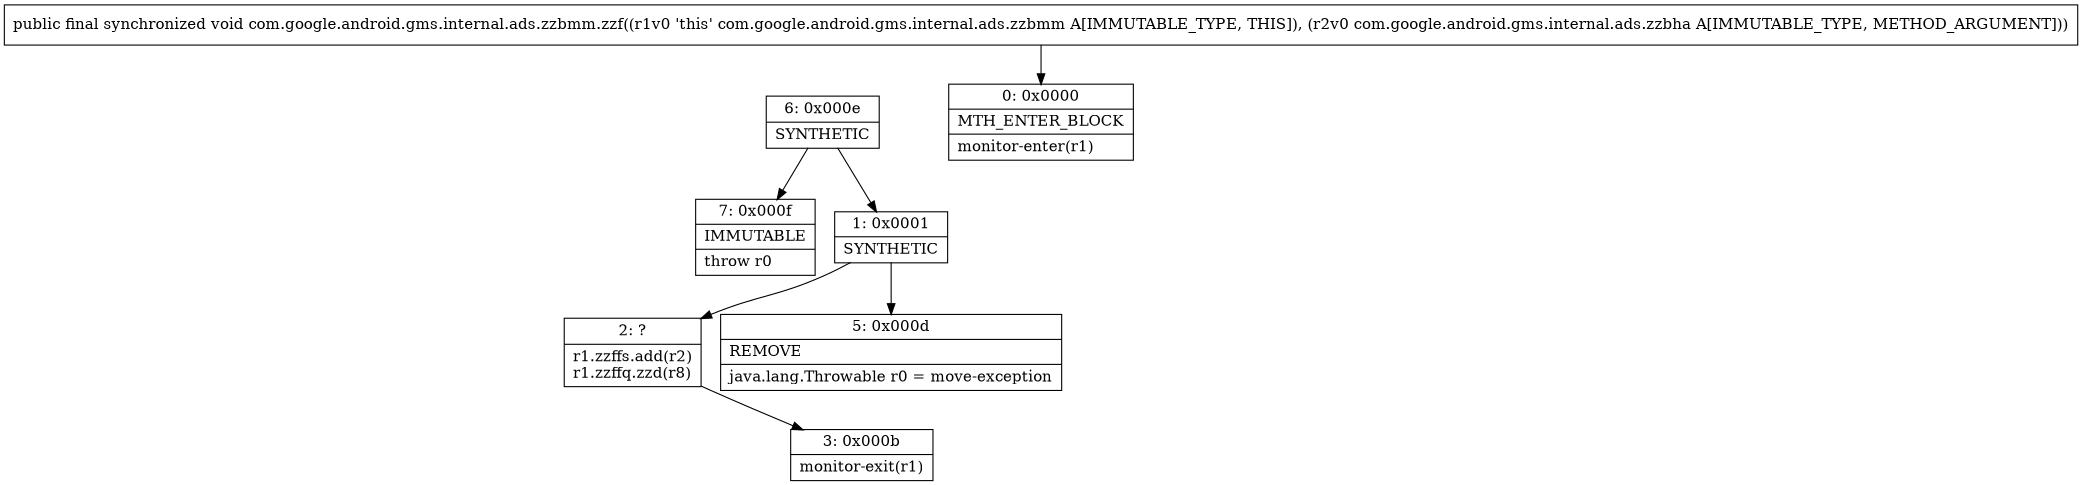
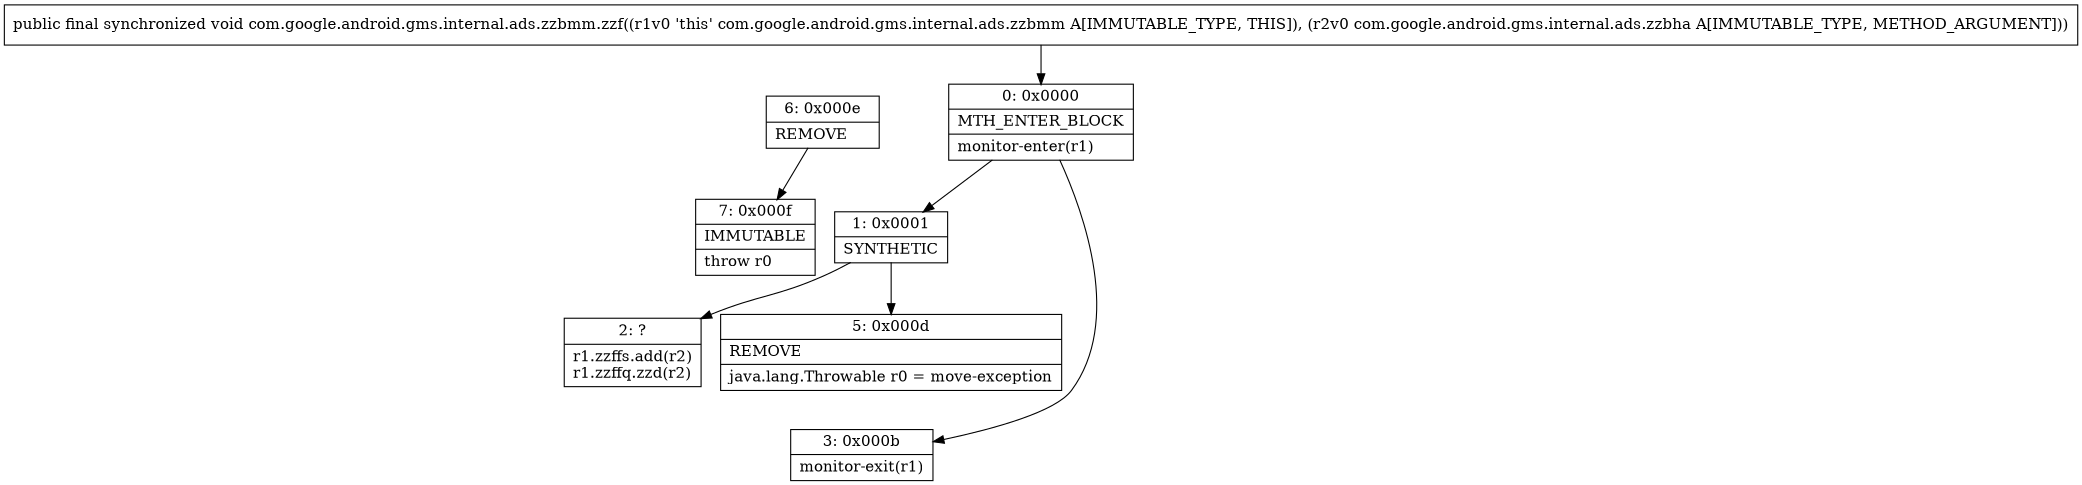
node "6: 0x000e": text "SYNTHETIC" -> "REMOVE"
edge "6: 0x000e" -> "1: 0x0001": now "0: 0x0000" -> "1: 0x0001"
node "2: ?": text "r1.zzffq.zzd(r8)" -> "r1.zzffq.zzd(r2)"
edge "2: ?" -> "3: 0x000b": now "0: 0x0000" -> "3: 0x000b"
